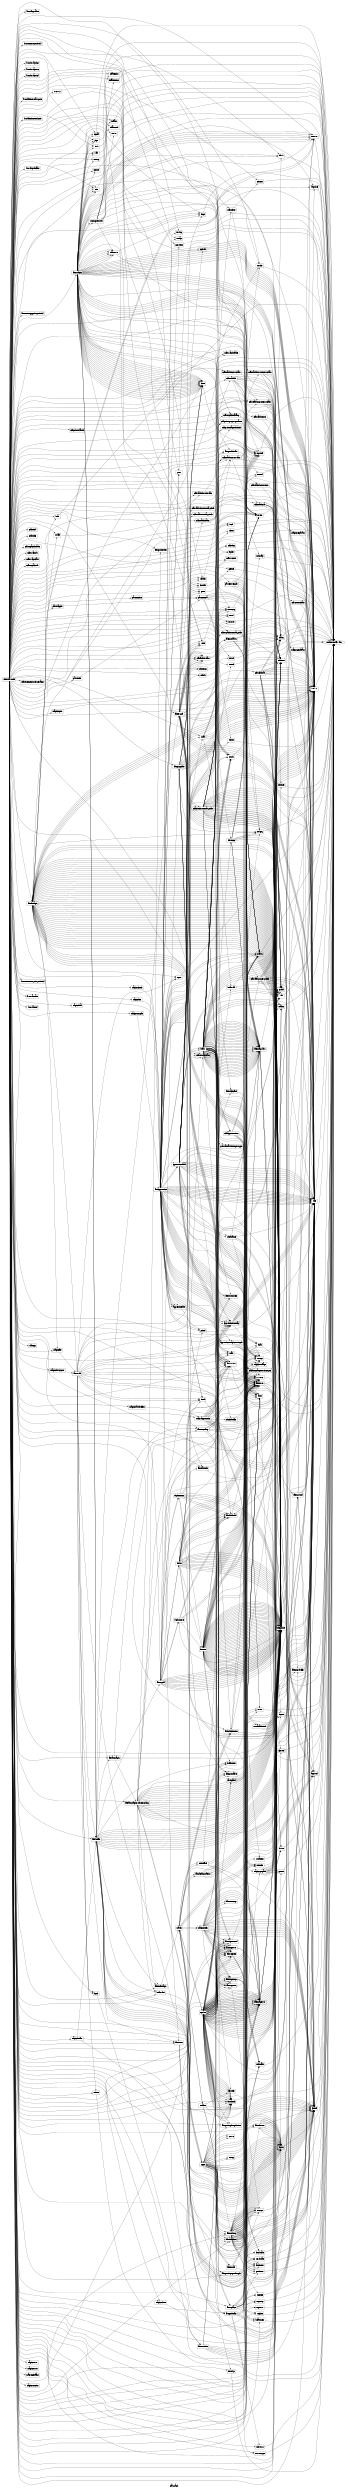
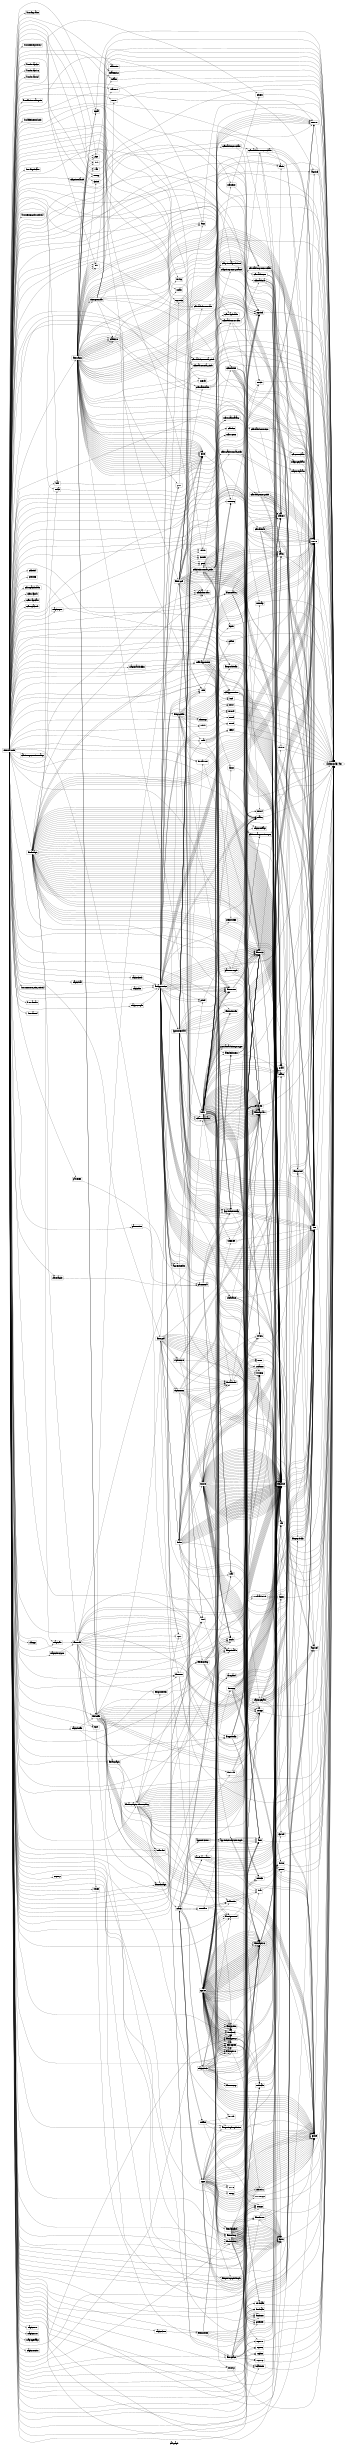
node "apprentice_sort": added
